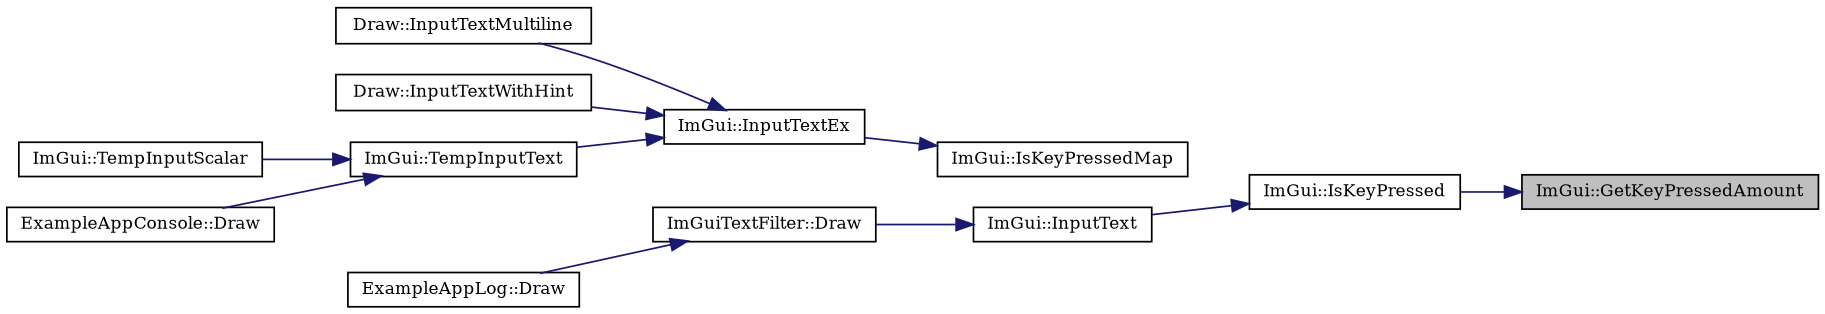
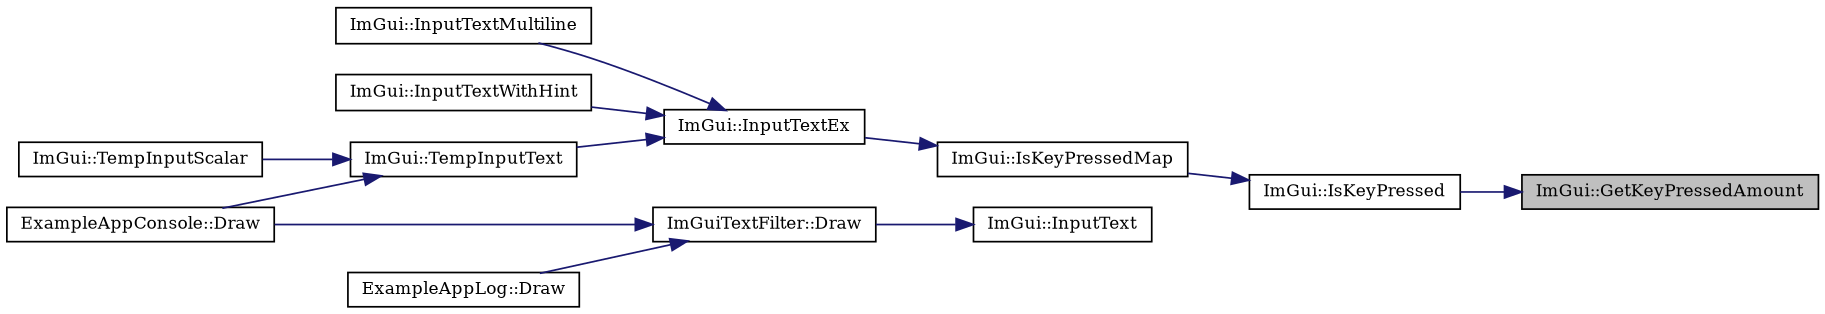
node "Draw::InputTextMultiline": label "Draw::InputTextMultiline" -> "ImGui::InputTextMultiline"
node "Draw::InputTextWithHint": label "Draw::InputTextWithHint" -> "ImGui::InputTextWithHint"
edge "ImGui::InputText" -> "ImGui::IsKeyPressed": now "ImGui::IsKeyPressedMap" -> "ImGui::IsKeyPressed"
edge "ExampleAppConsole::Draw" -> "ImGuiTextFilter::Draw": added
